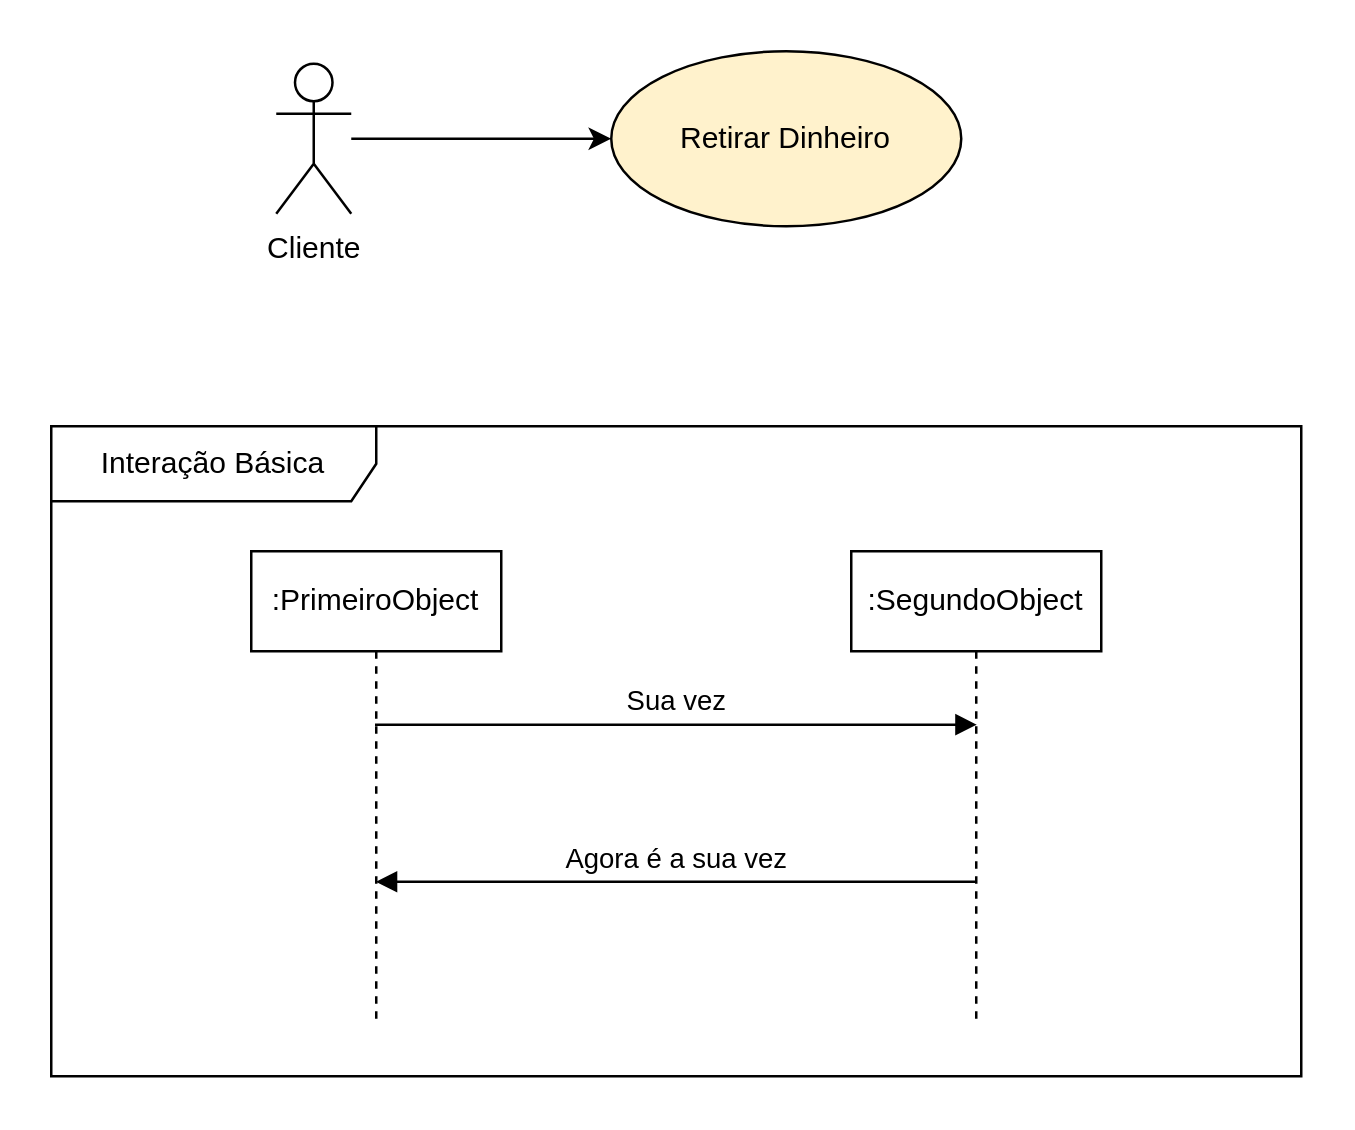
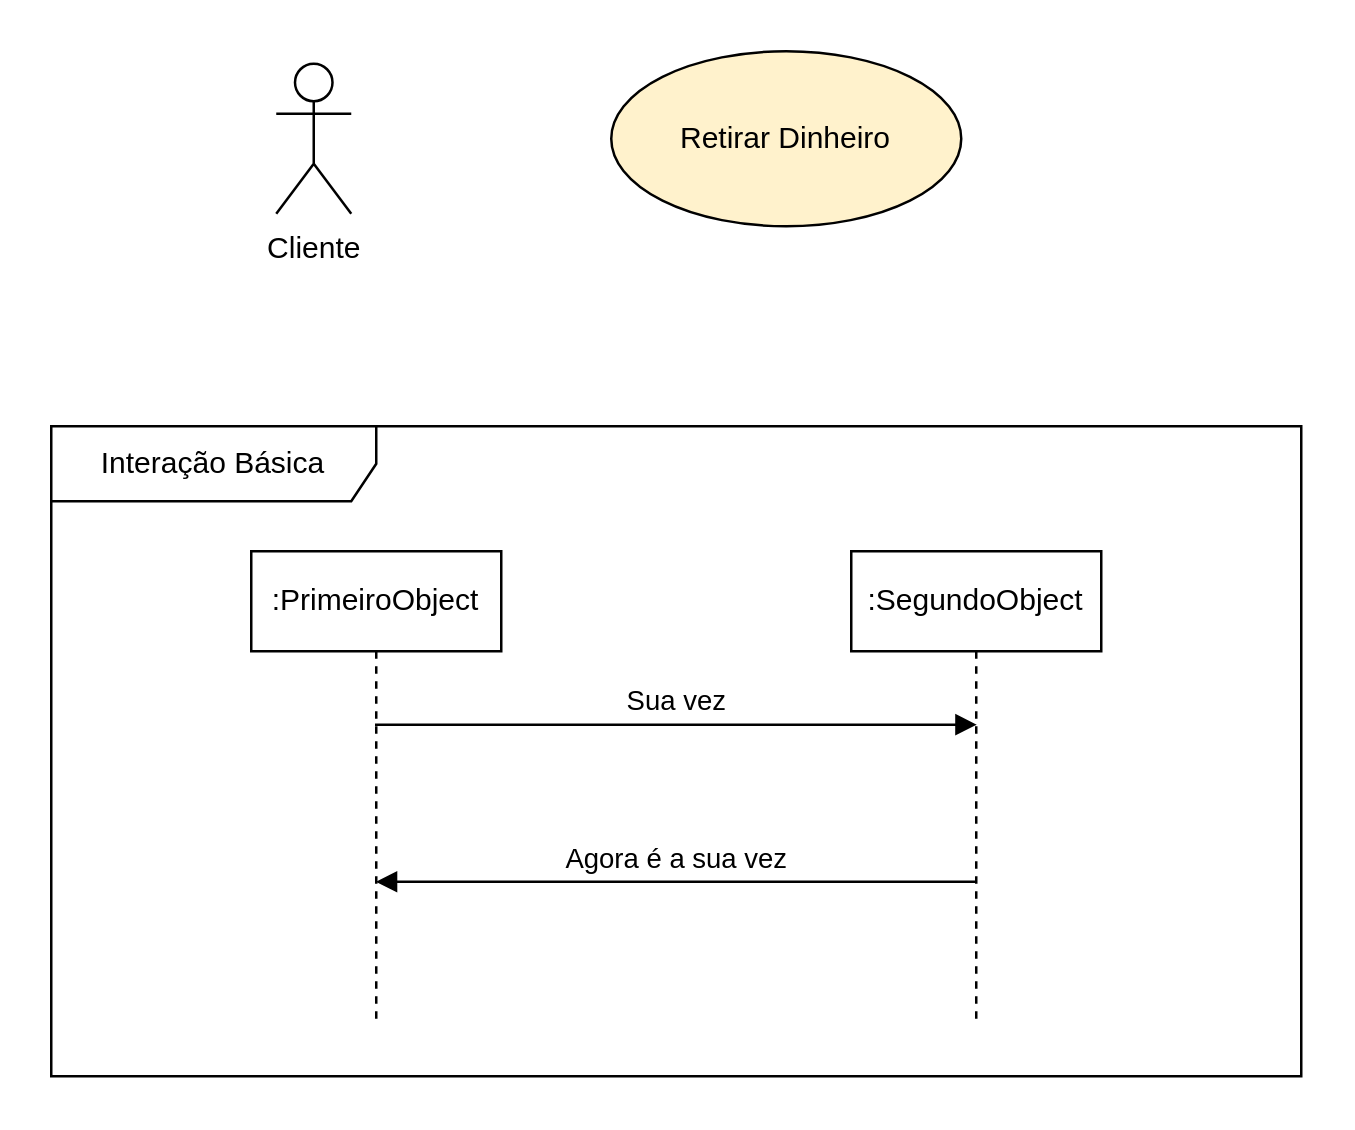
edge "Cliente" -> "Retirar Dinheiro": removed
